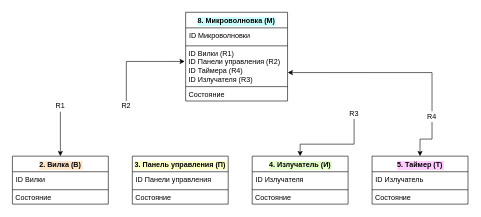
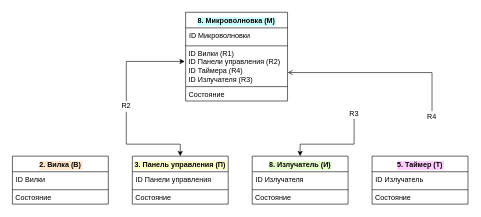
edge "R4" -> "ID Вилки (R1) ID Панели управления (R2) ID Таймера (R4) ID Излучателя (R3)": arrowhead classic -> open
node "R1": removed
edge "R1" -> "2. Вилка (В)": removed
edge "R4" -> "5. Таймер (Т)": removed
edge "R2" -> "3. Панель управления (П)": added
node "4. Излучатель (И)": label "4. Излучатель (И)" -> "8. Излучатель (И)"
